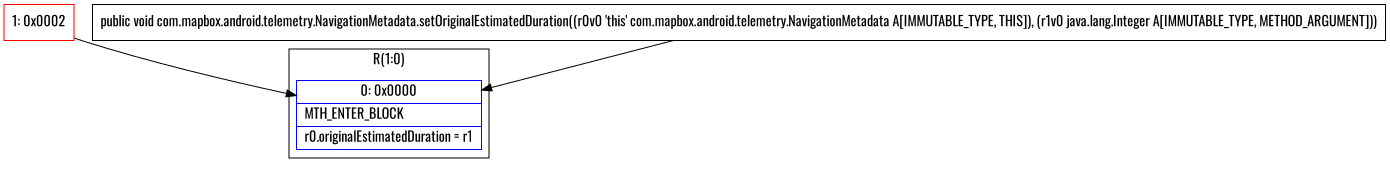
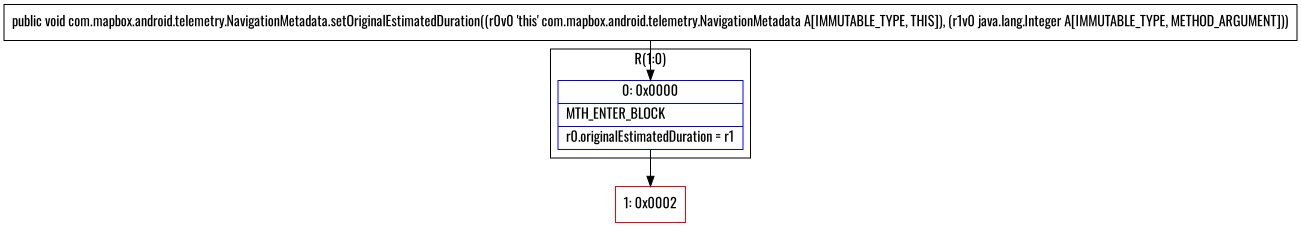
edge "1: 0x0002" -> "0: 0x0000": reversed
